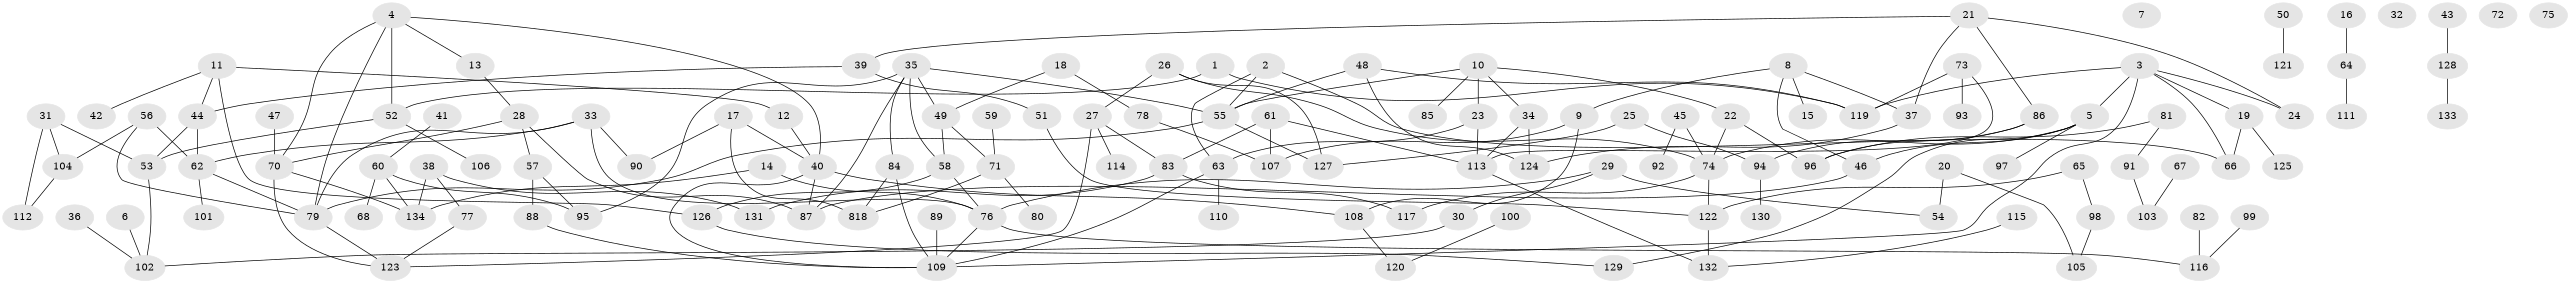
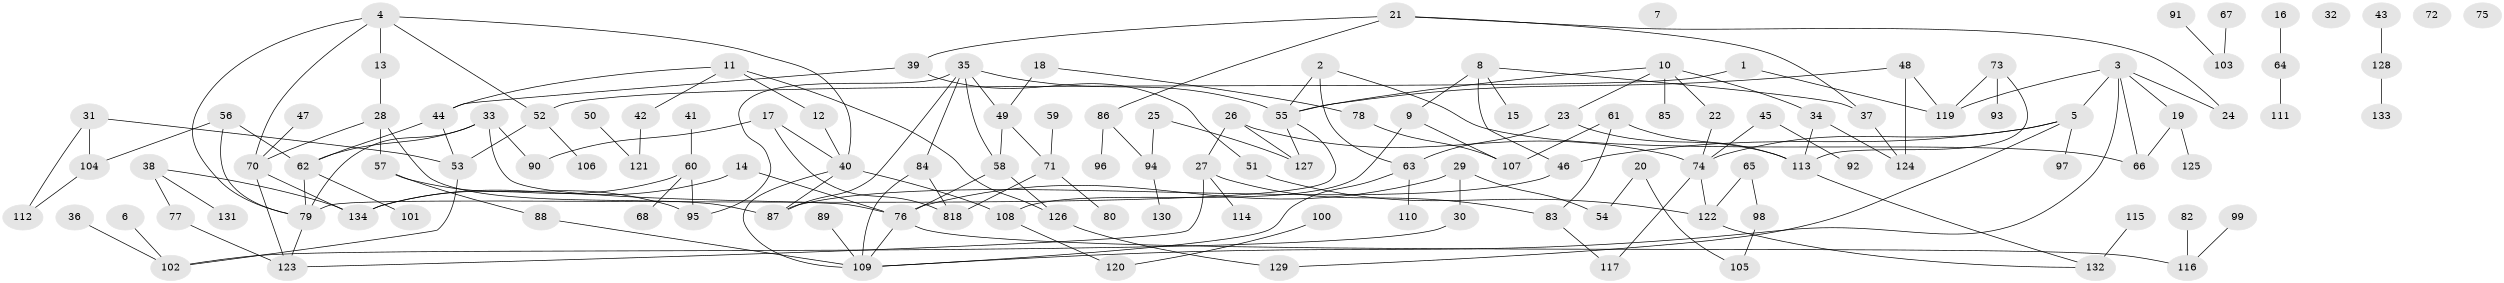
node "81": removed
edge "22" -- "96": removed
edge "42" -- "121": added
edge "83" -- "131": removed
